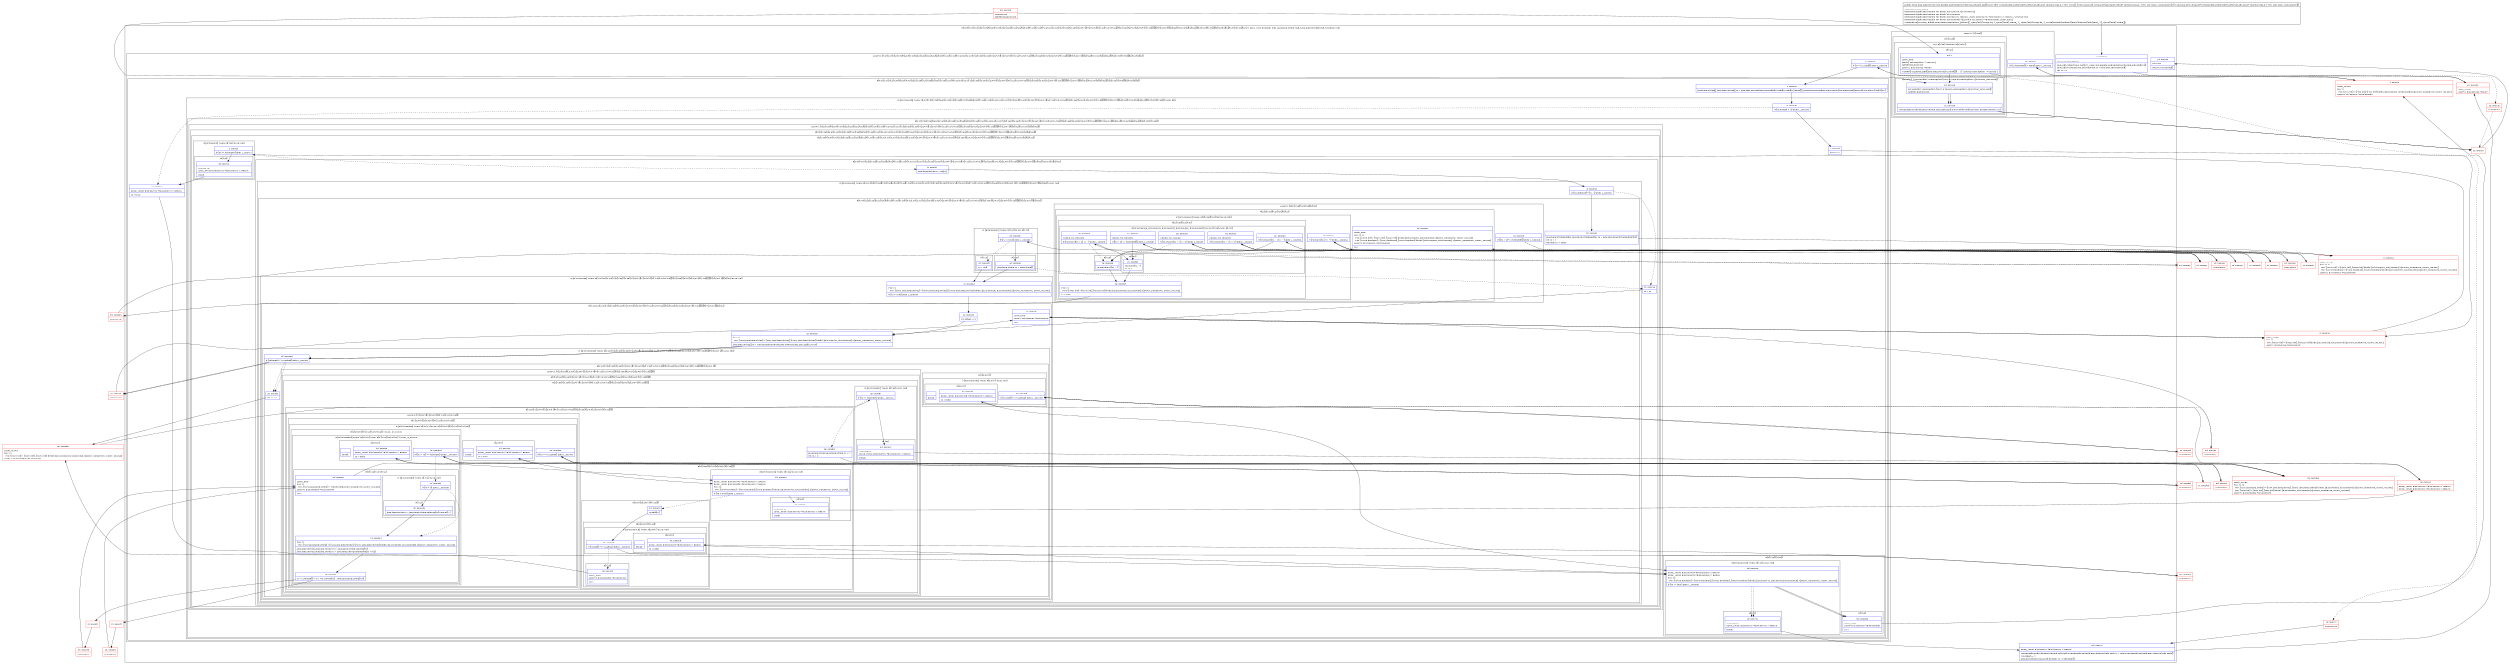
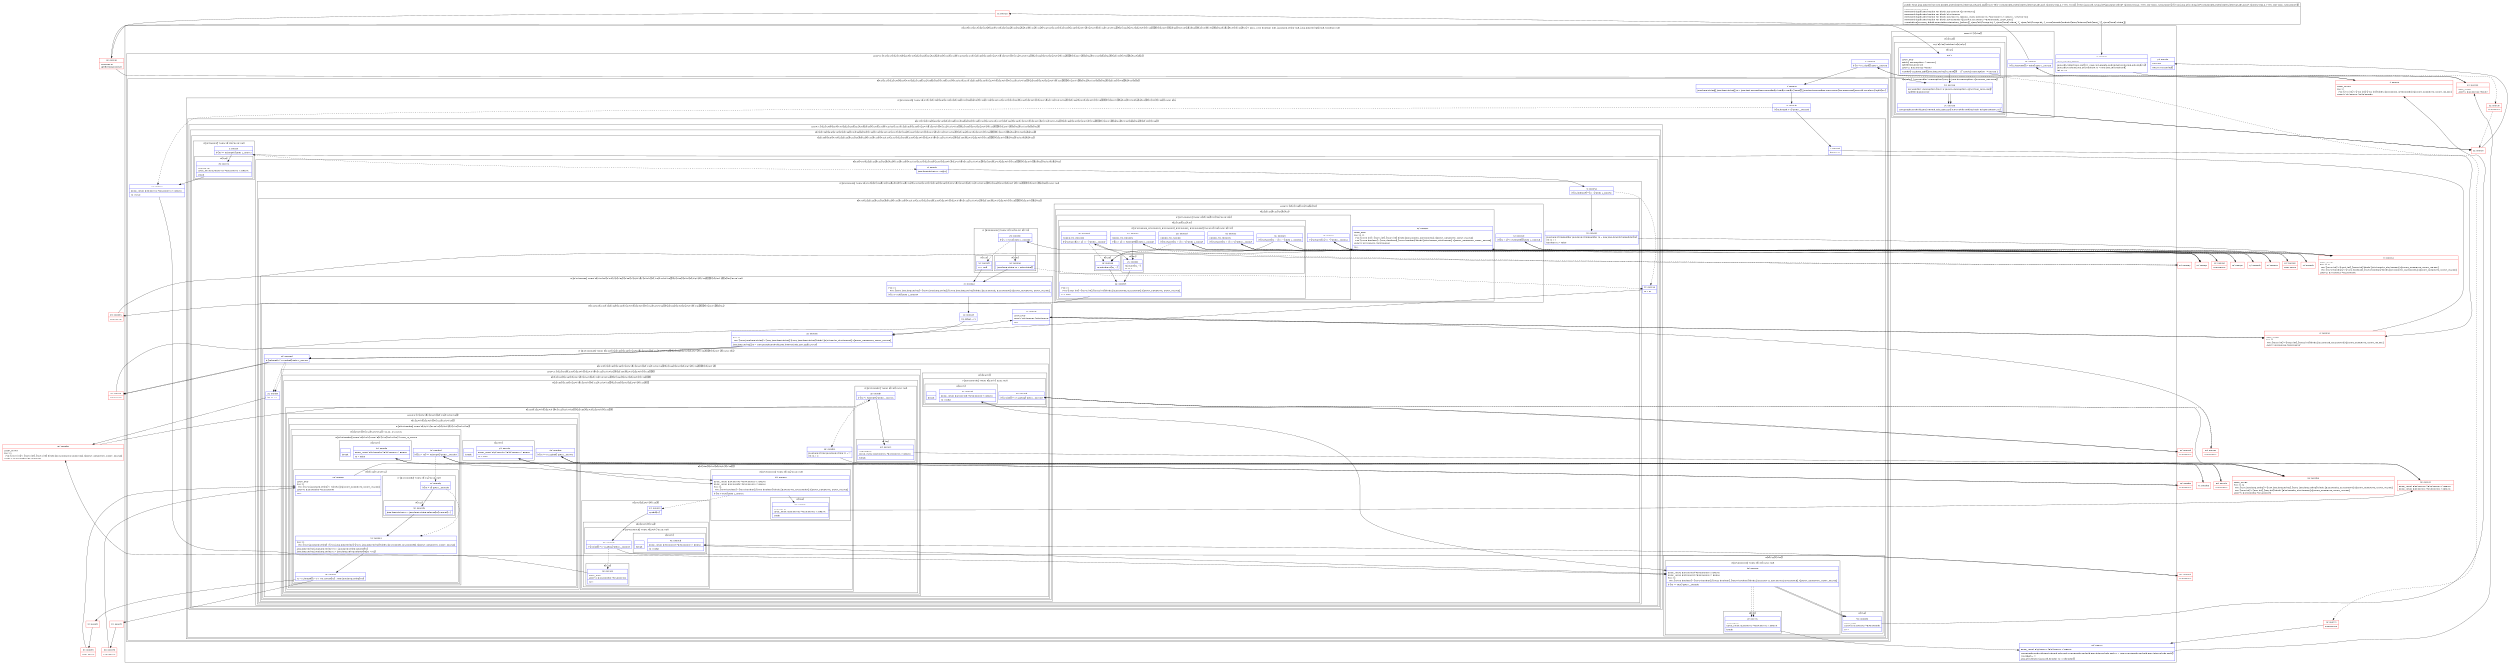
node "67: 0x0128": added
edge "11: 0x0053" -> "12: 0x0059": added
